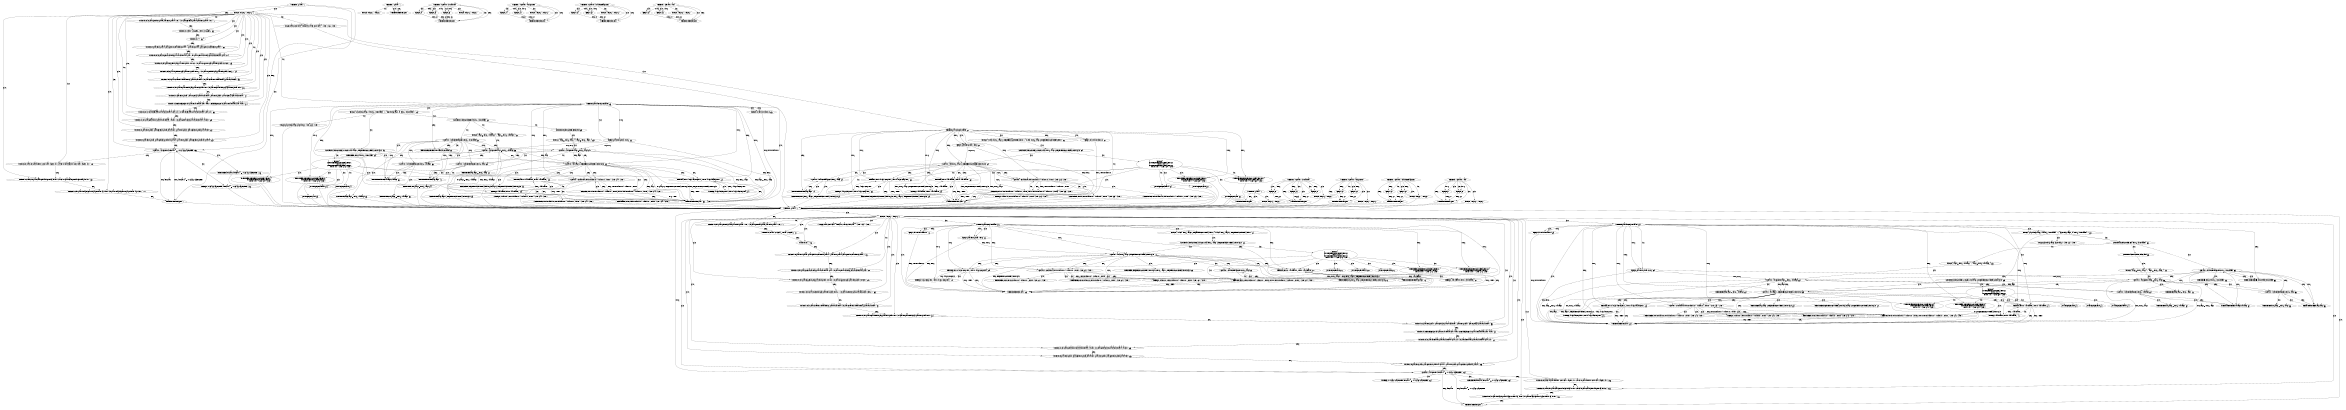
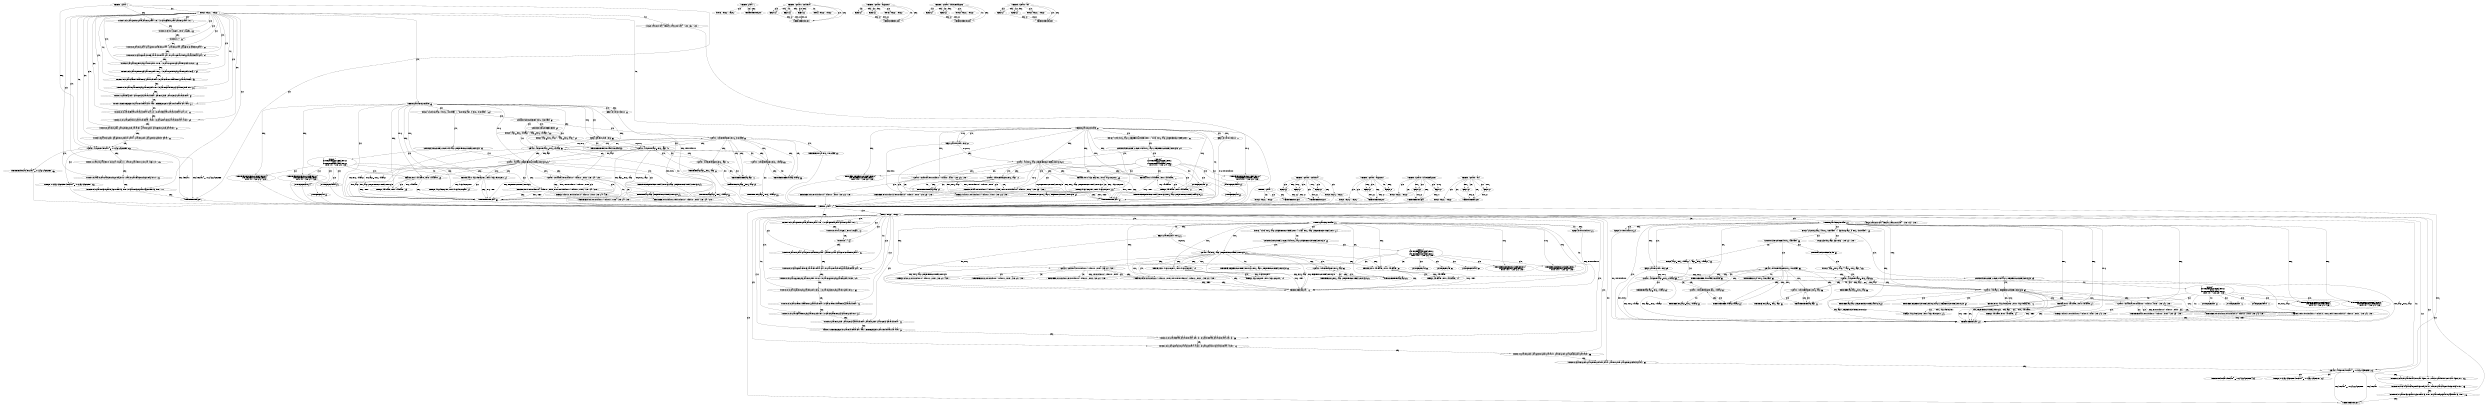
node "<(LOCAL,php_uint32 flags: php_uint32)<SUB>835</SUB>>": removed
